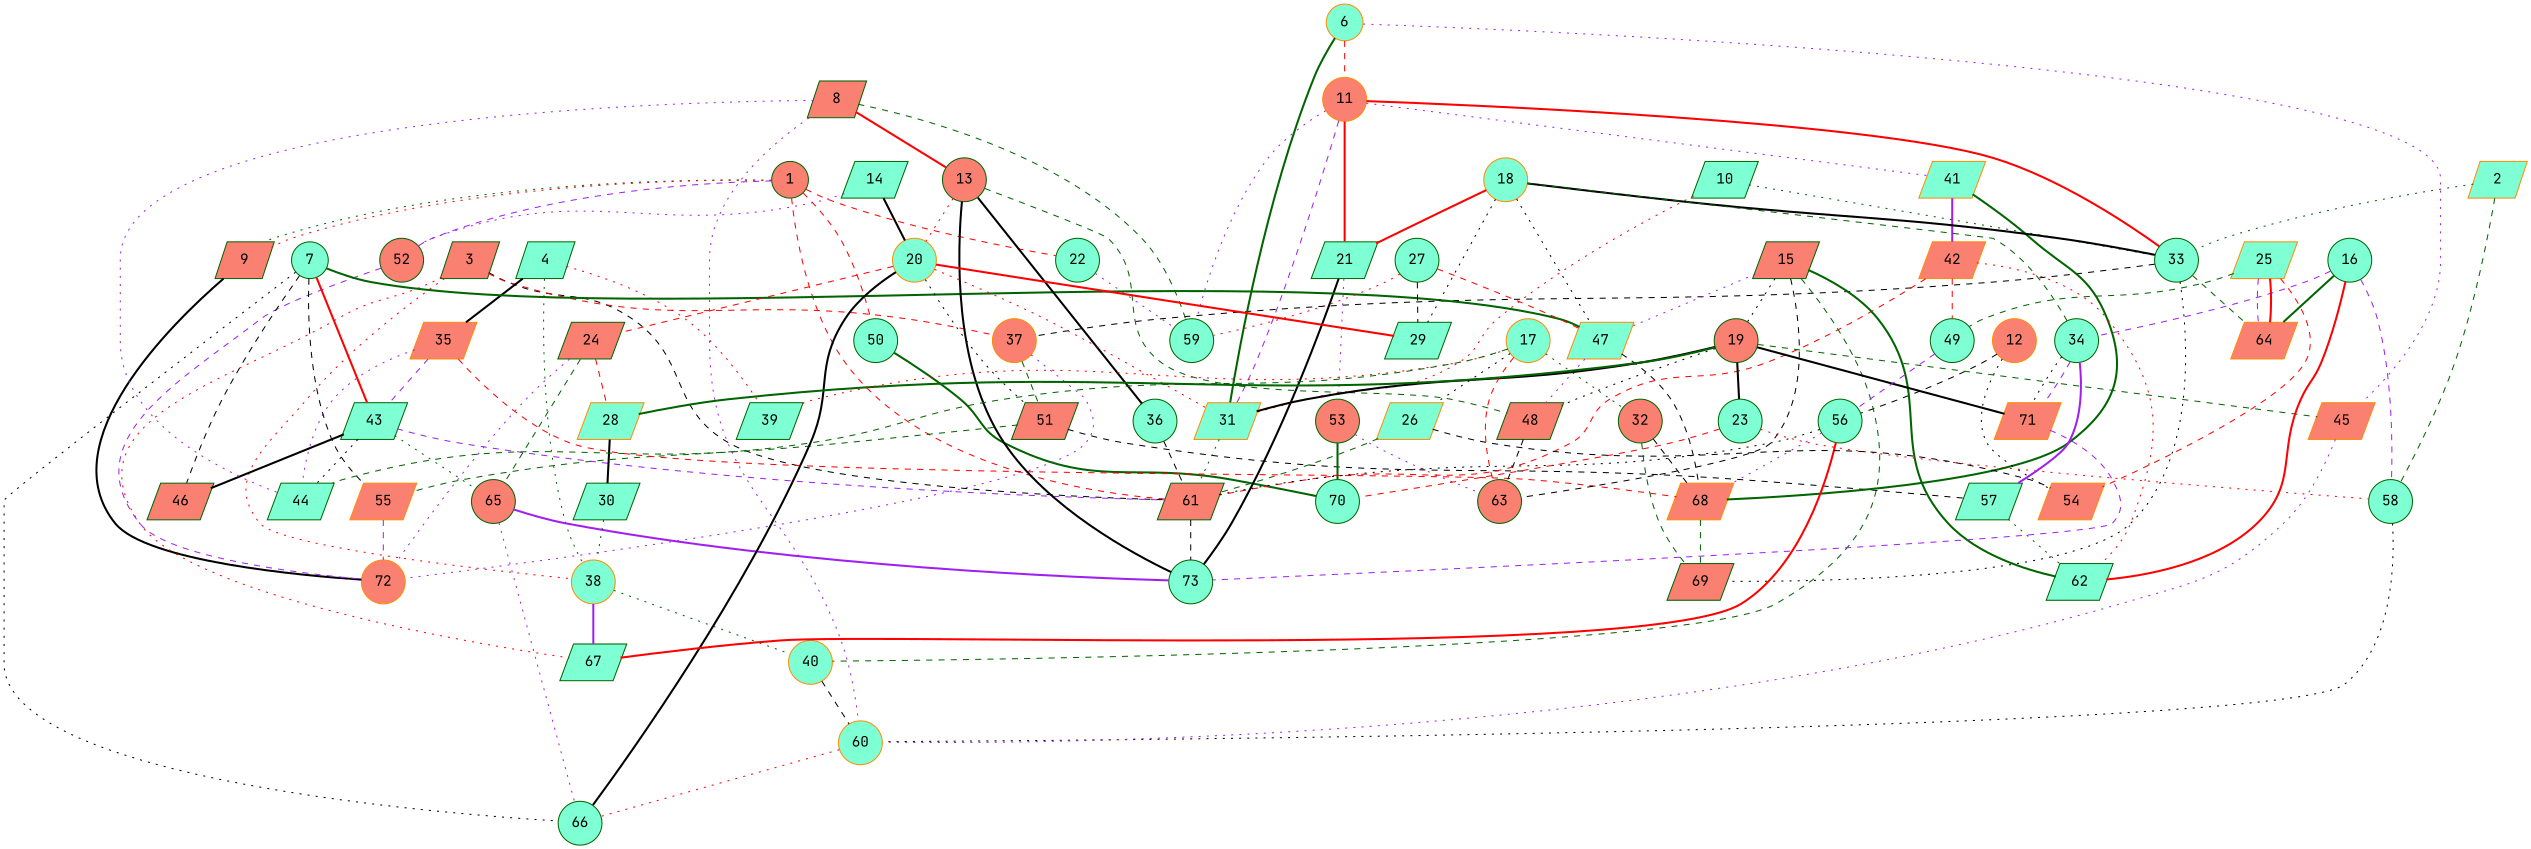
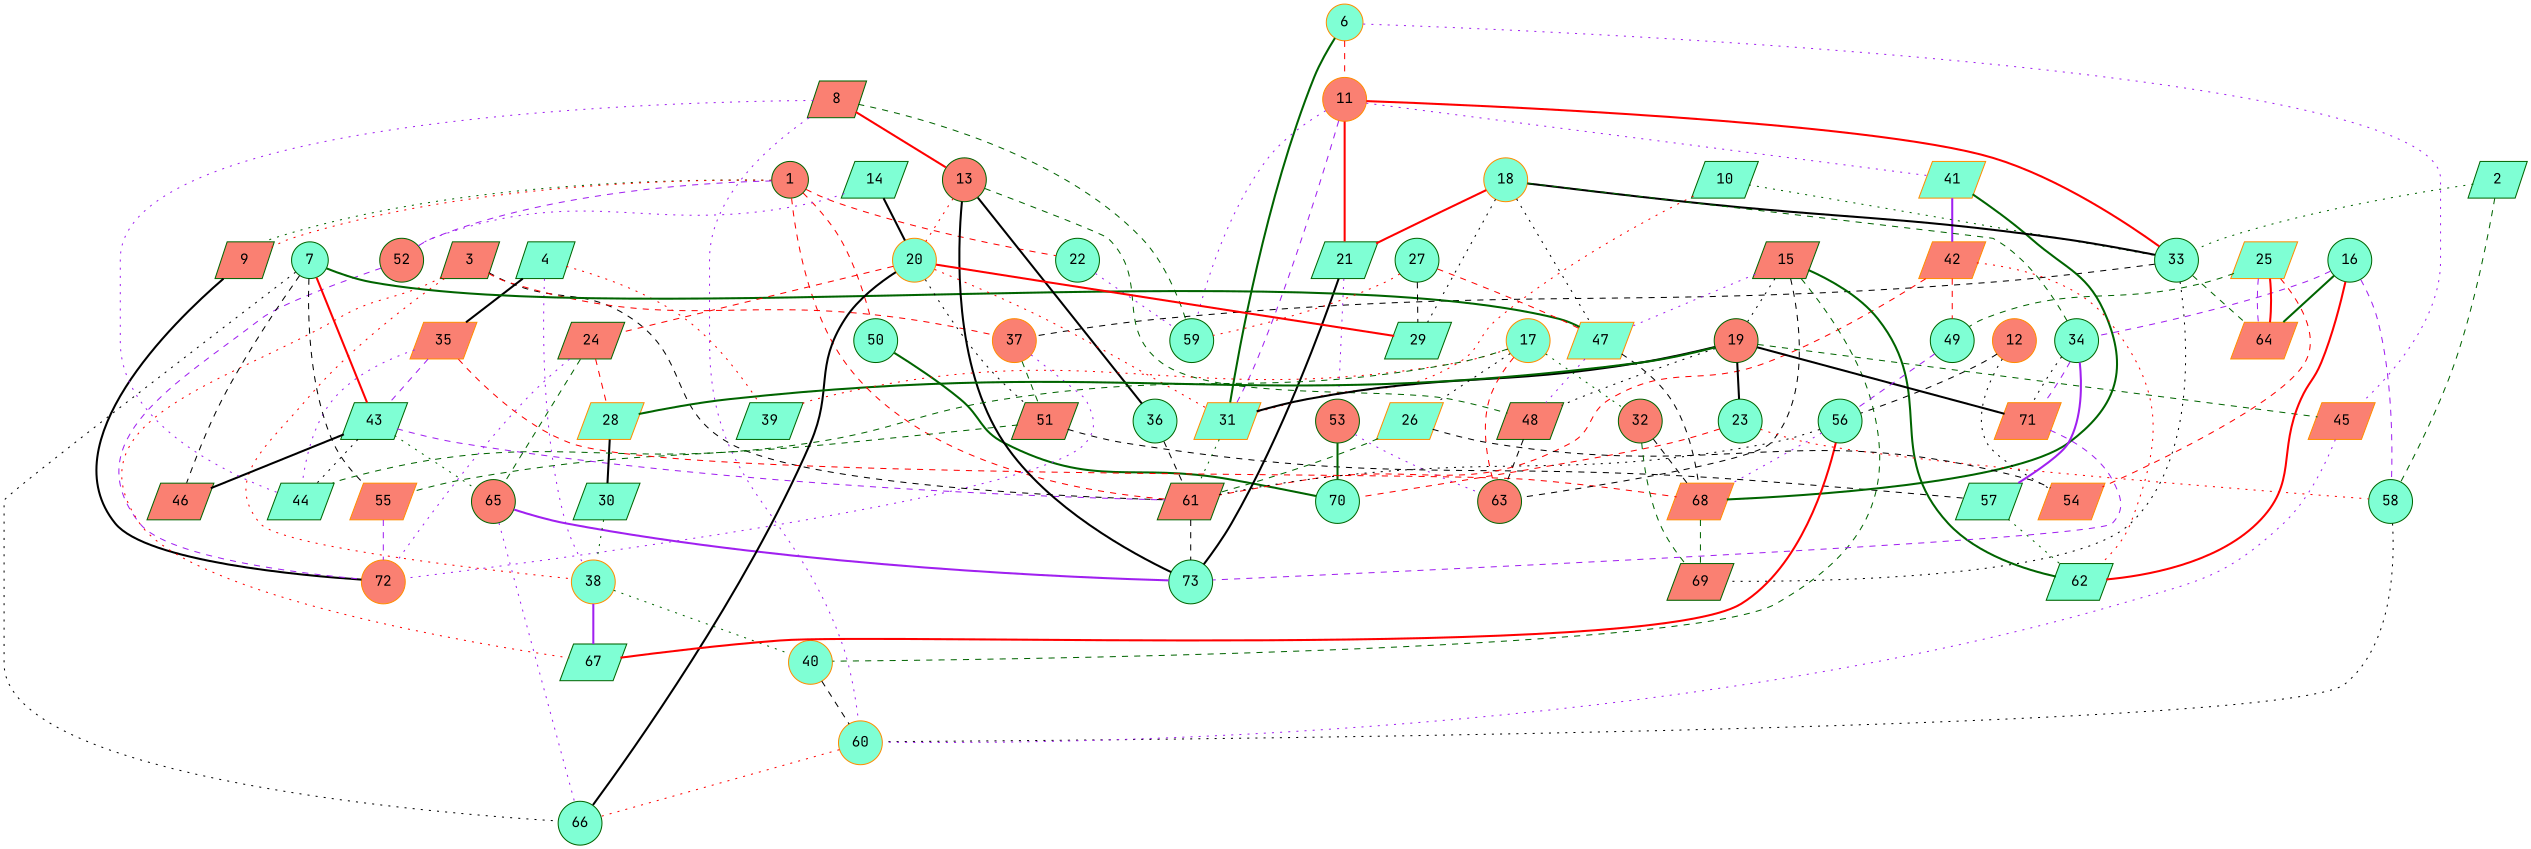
node "2": color darkorange -> darkgreen
edge "4" -- "38": color darkgreen -> purple
